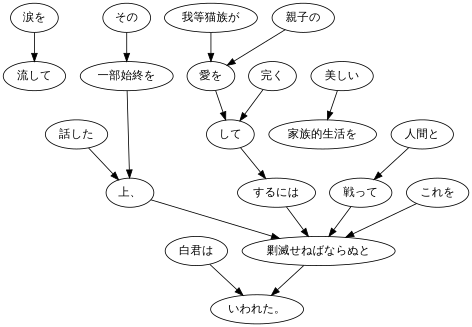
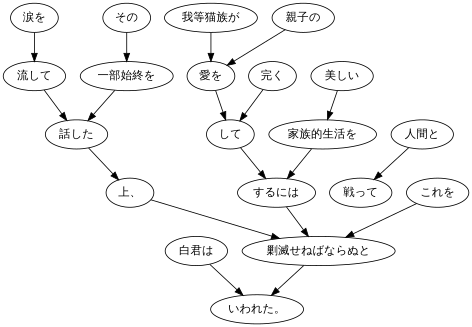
edge "流して" -> "話した": added
edge "一部始終を" -> "上、": now "一部始終を" -> "話した"
edge "家族的生活を" -> "するには": added
edge "戦って" -> "剿滅せねばならぬと": removed
